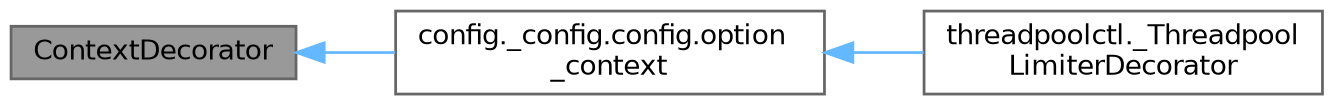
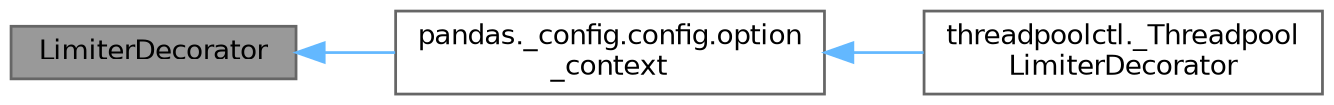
node "ContextDecorator": label "ContextDecorator" -> "LimiterDecorator"
node "config._config.config.option _context": label "config._config.config.option _context" -> "pandas._config.config.option _context"
